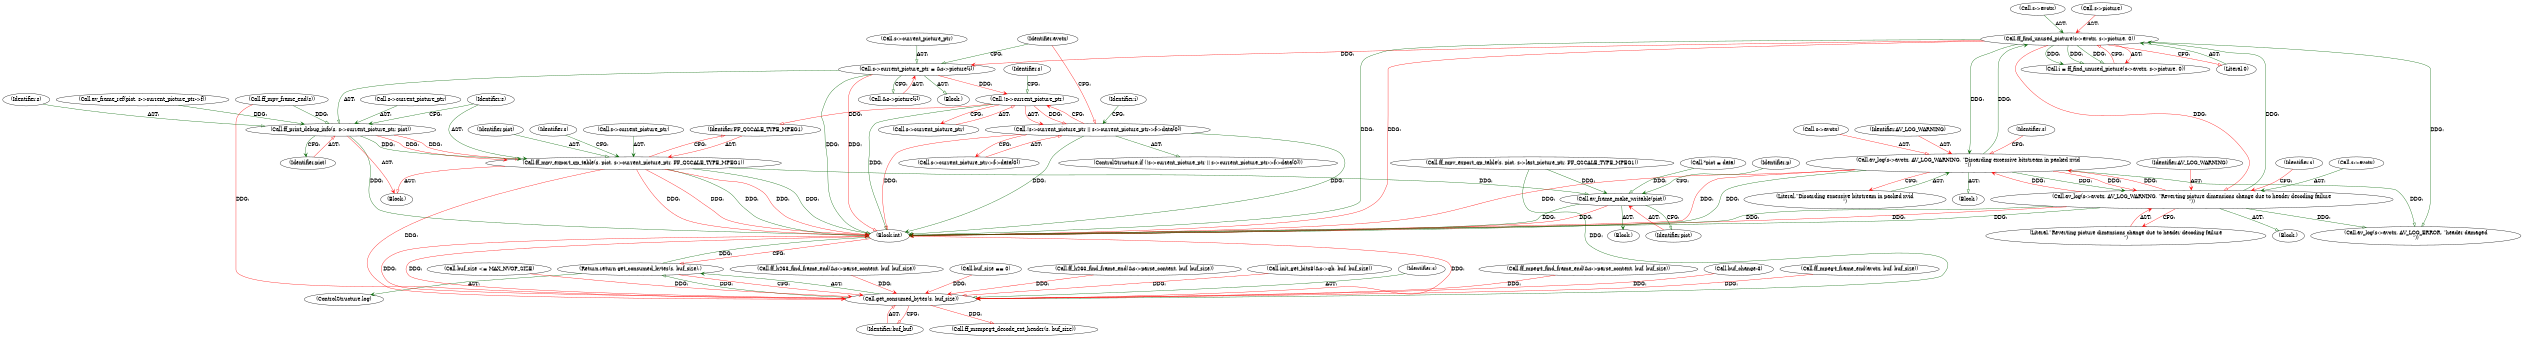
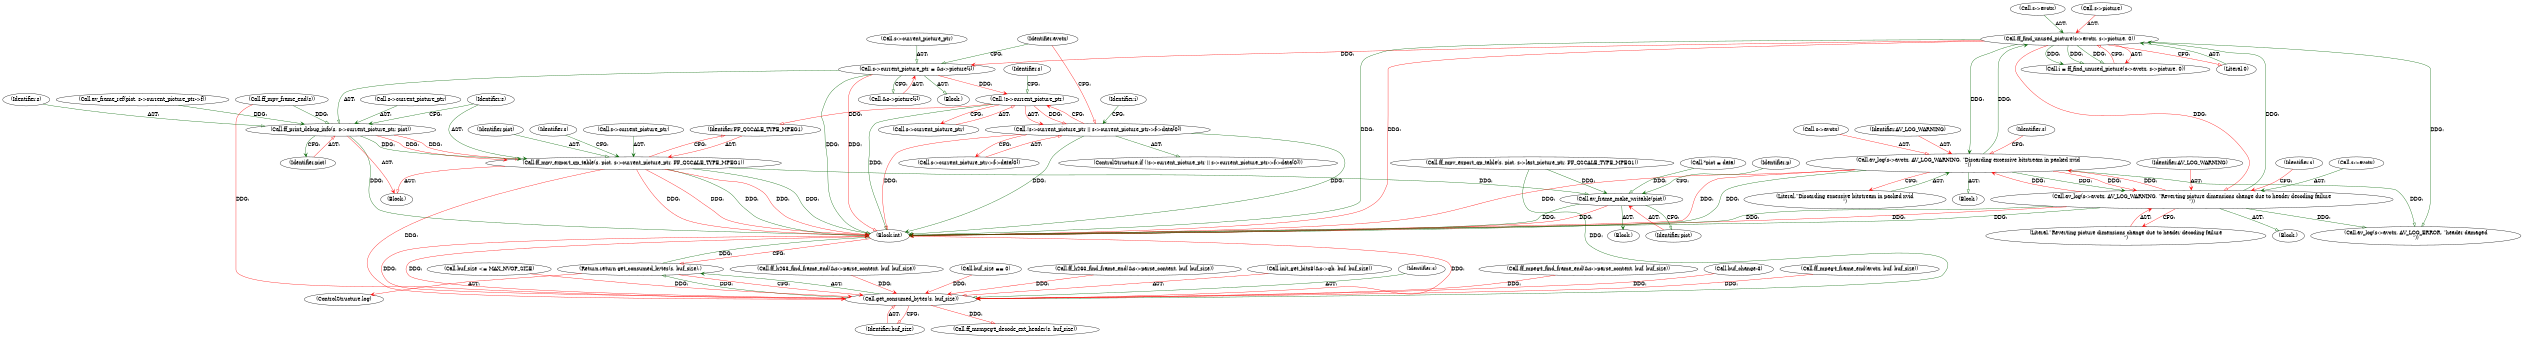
edge "(Return,return get_consumed_bytes(s, buf_size);)" -> "(ControlStructure,log)": color darkgreen -> red
edge "(Call,init_get_bits8(&s->gb, buf, buf_size))" -> "(Call,get_consumed_bytes(s, buf_size))": label "DDG: " -> "AST: "
node "(Identifier,buf_buf)": label "(Identifier,buf_buf)" -> "(Identifier,buf_size)"
